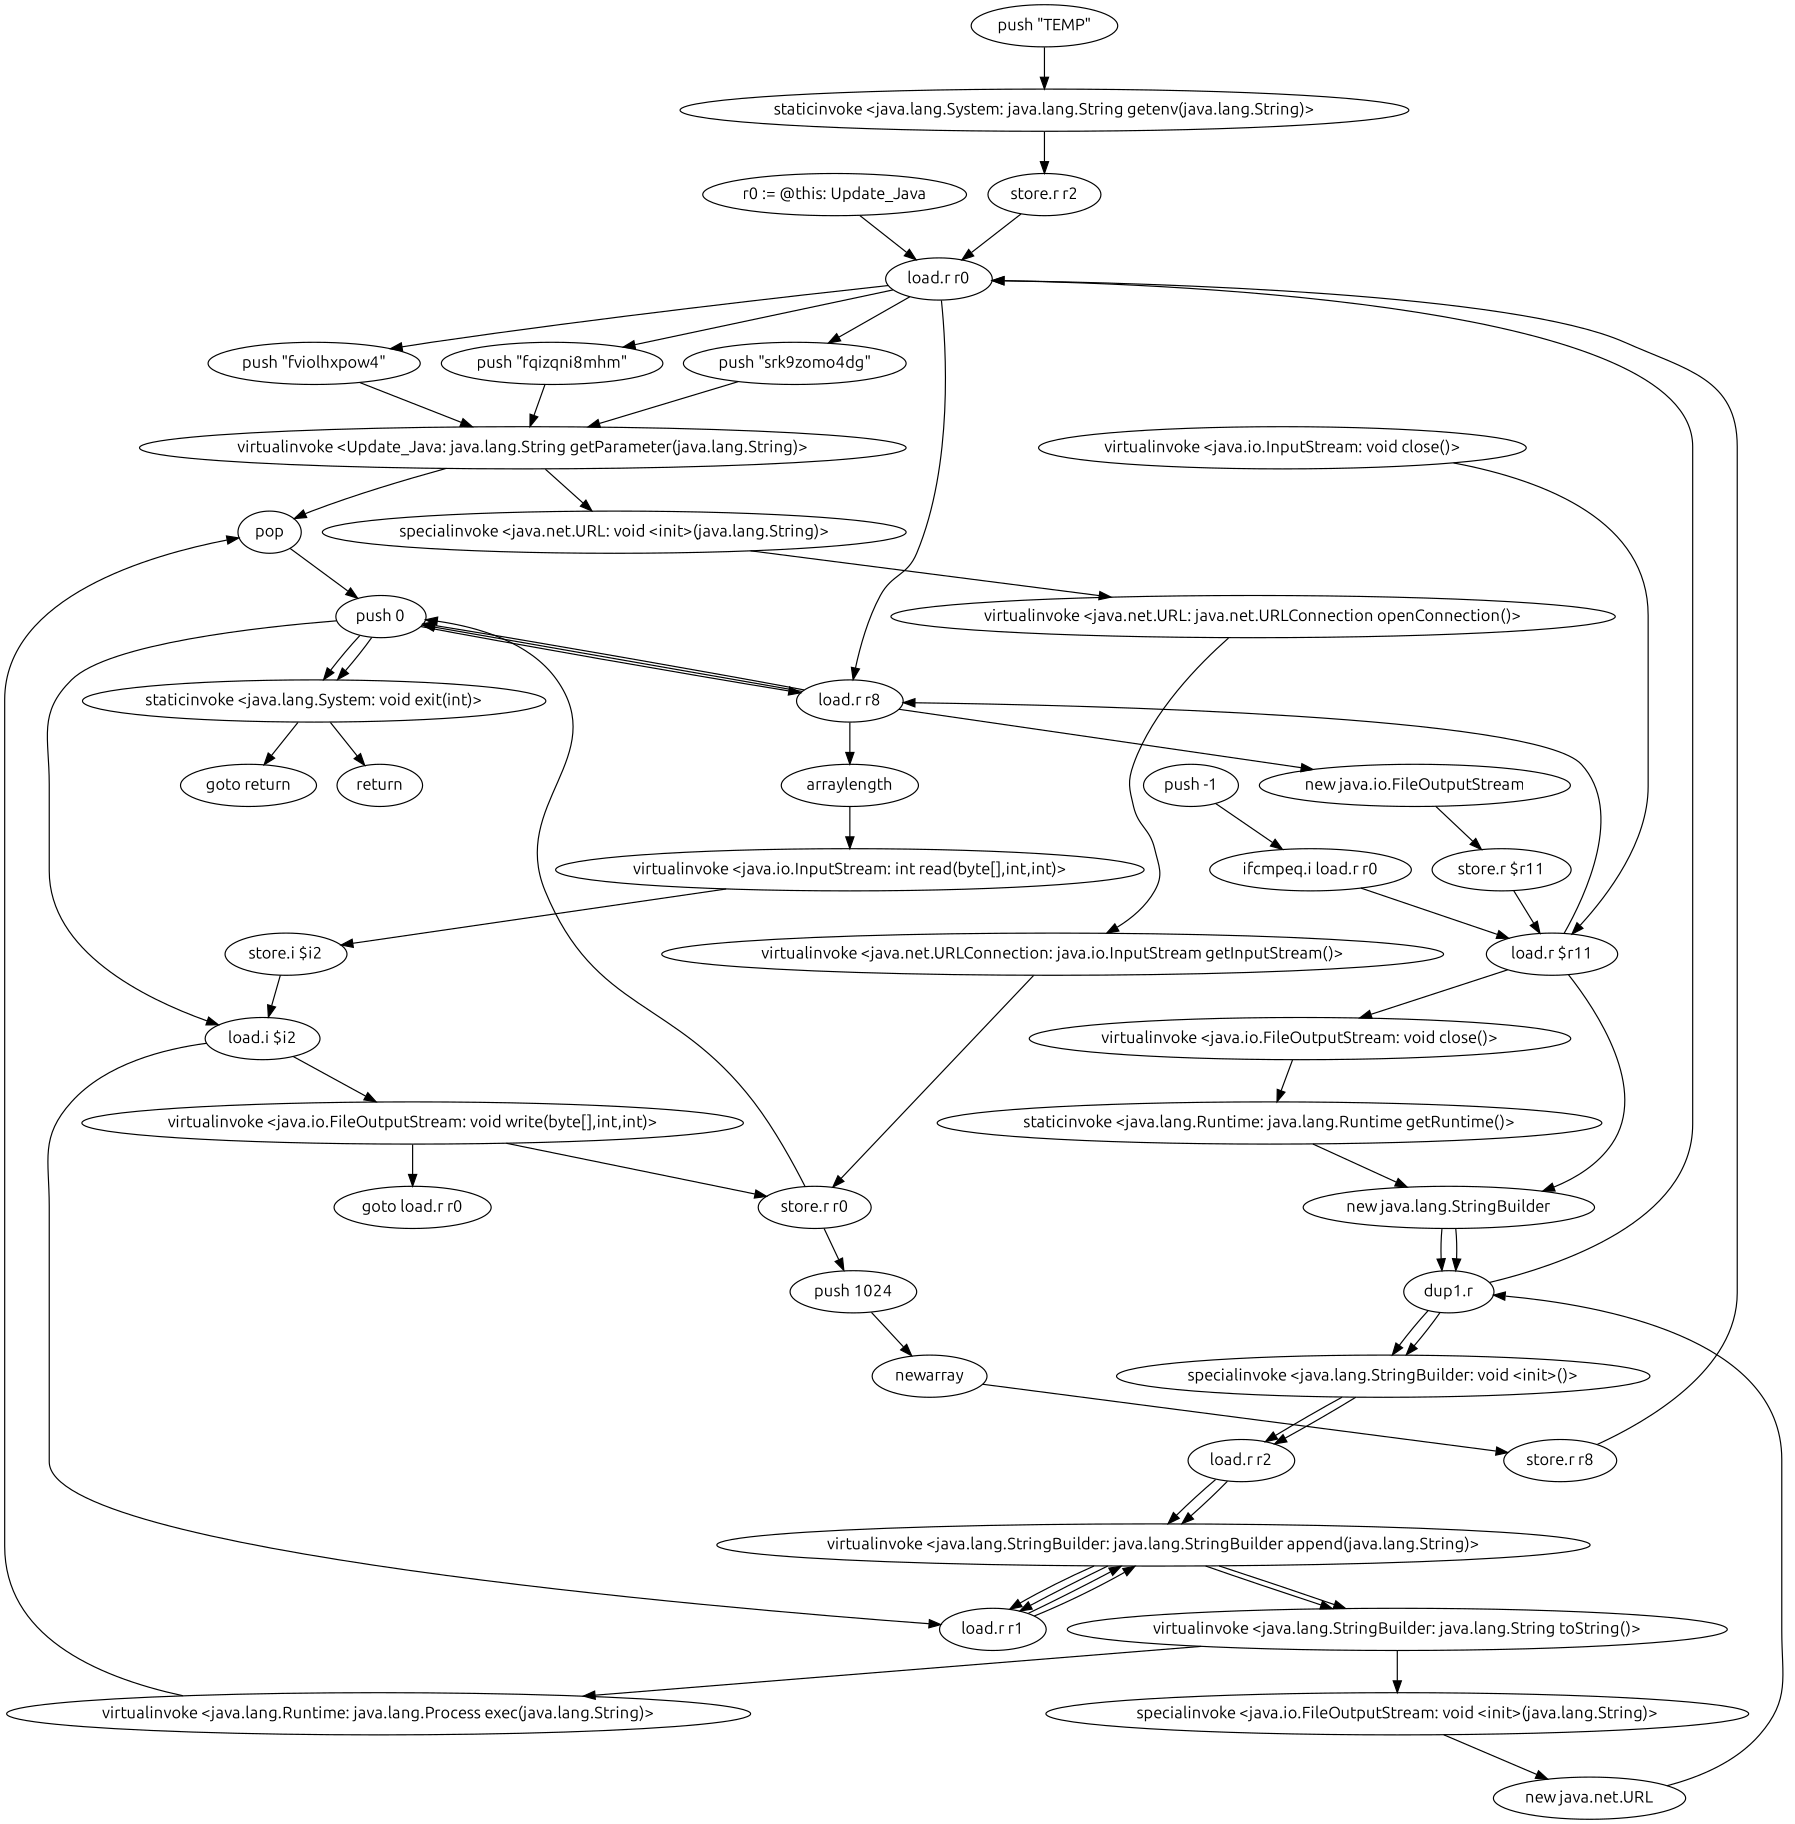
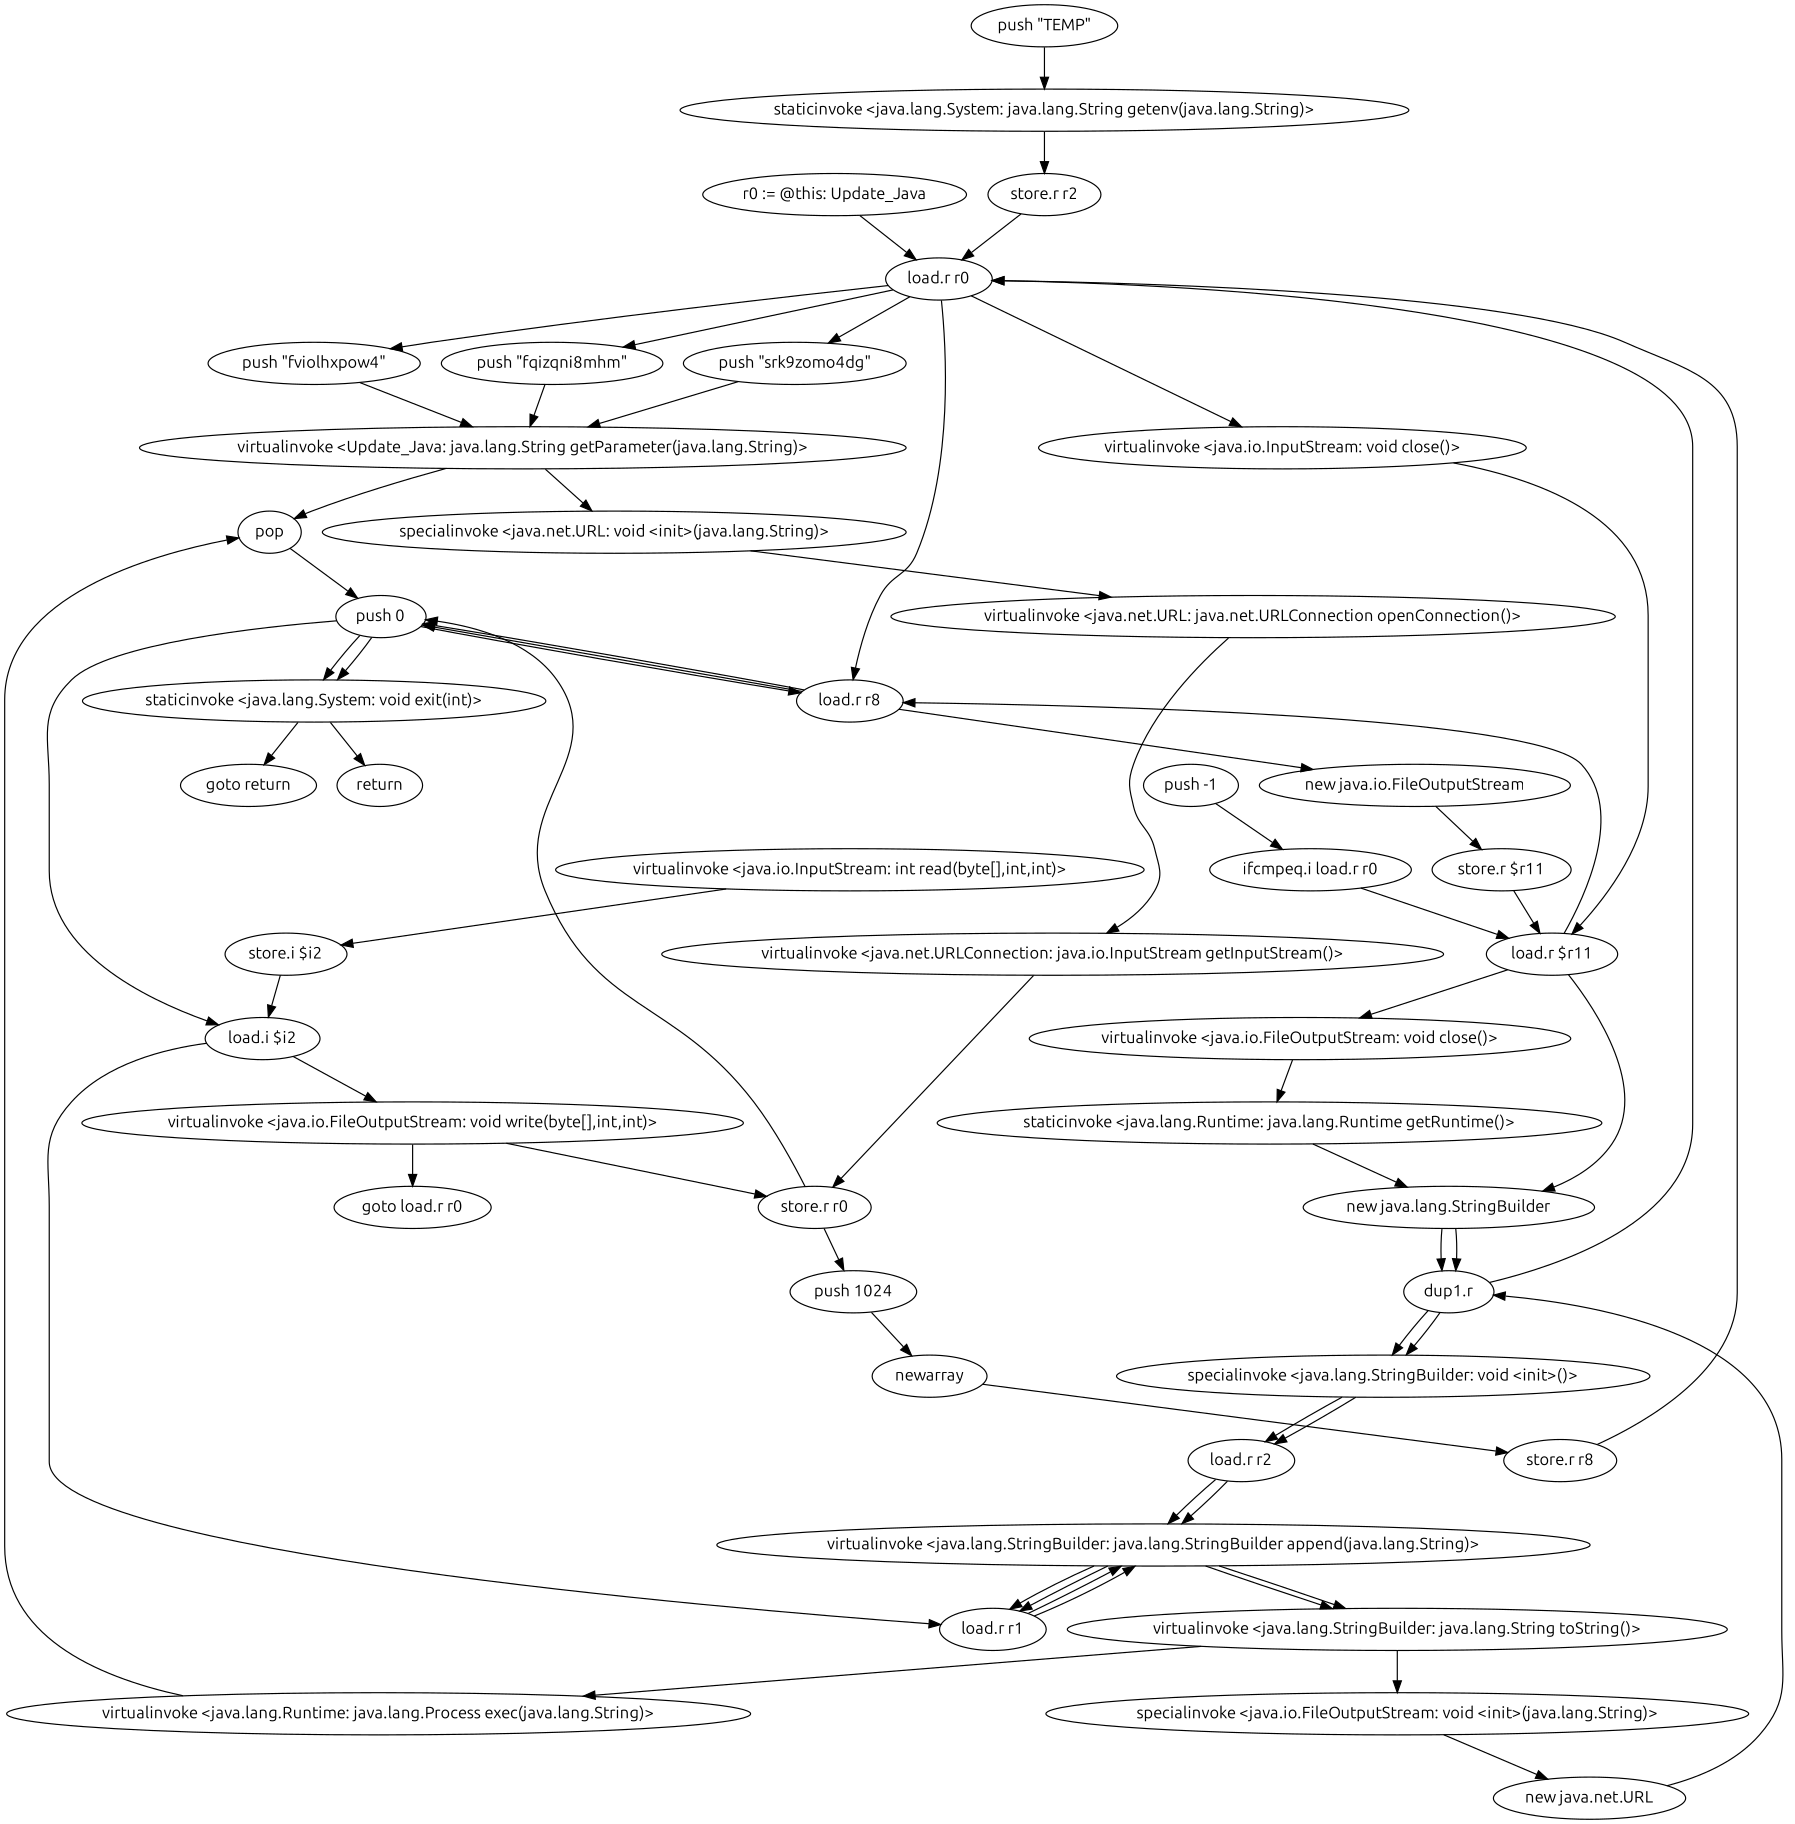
edge "load.r r0" -> "virtualinvoke <java.io.InputStream: void close()>": added
node "arraylength": removed
